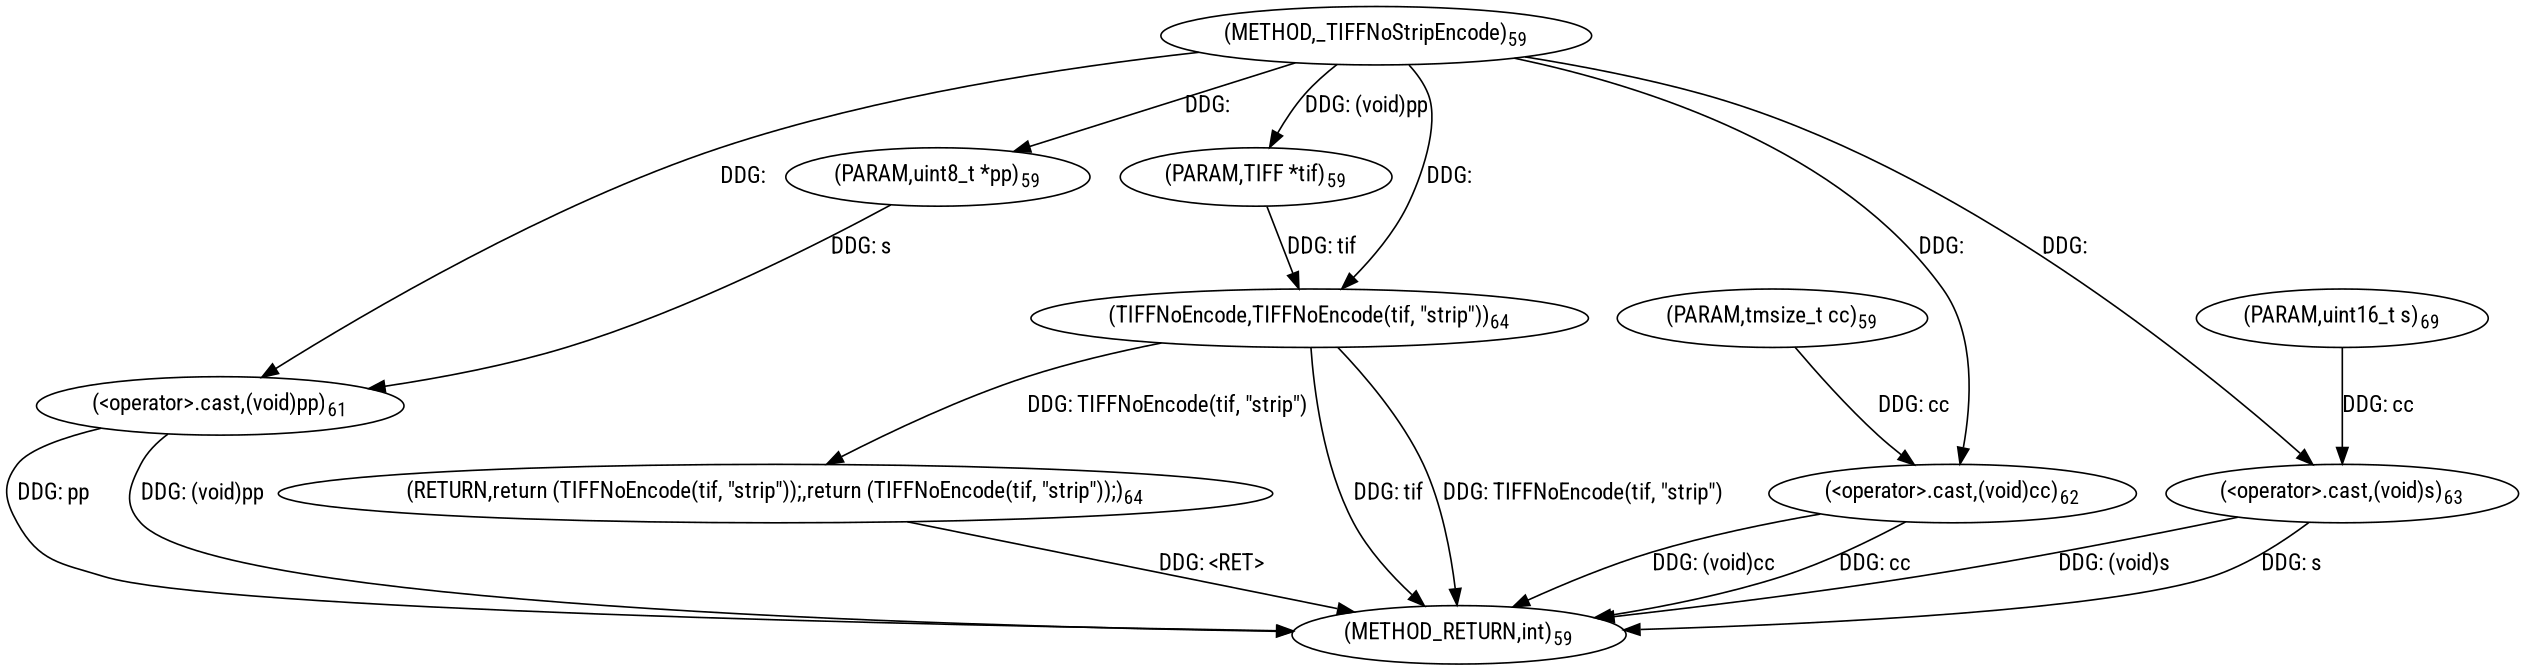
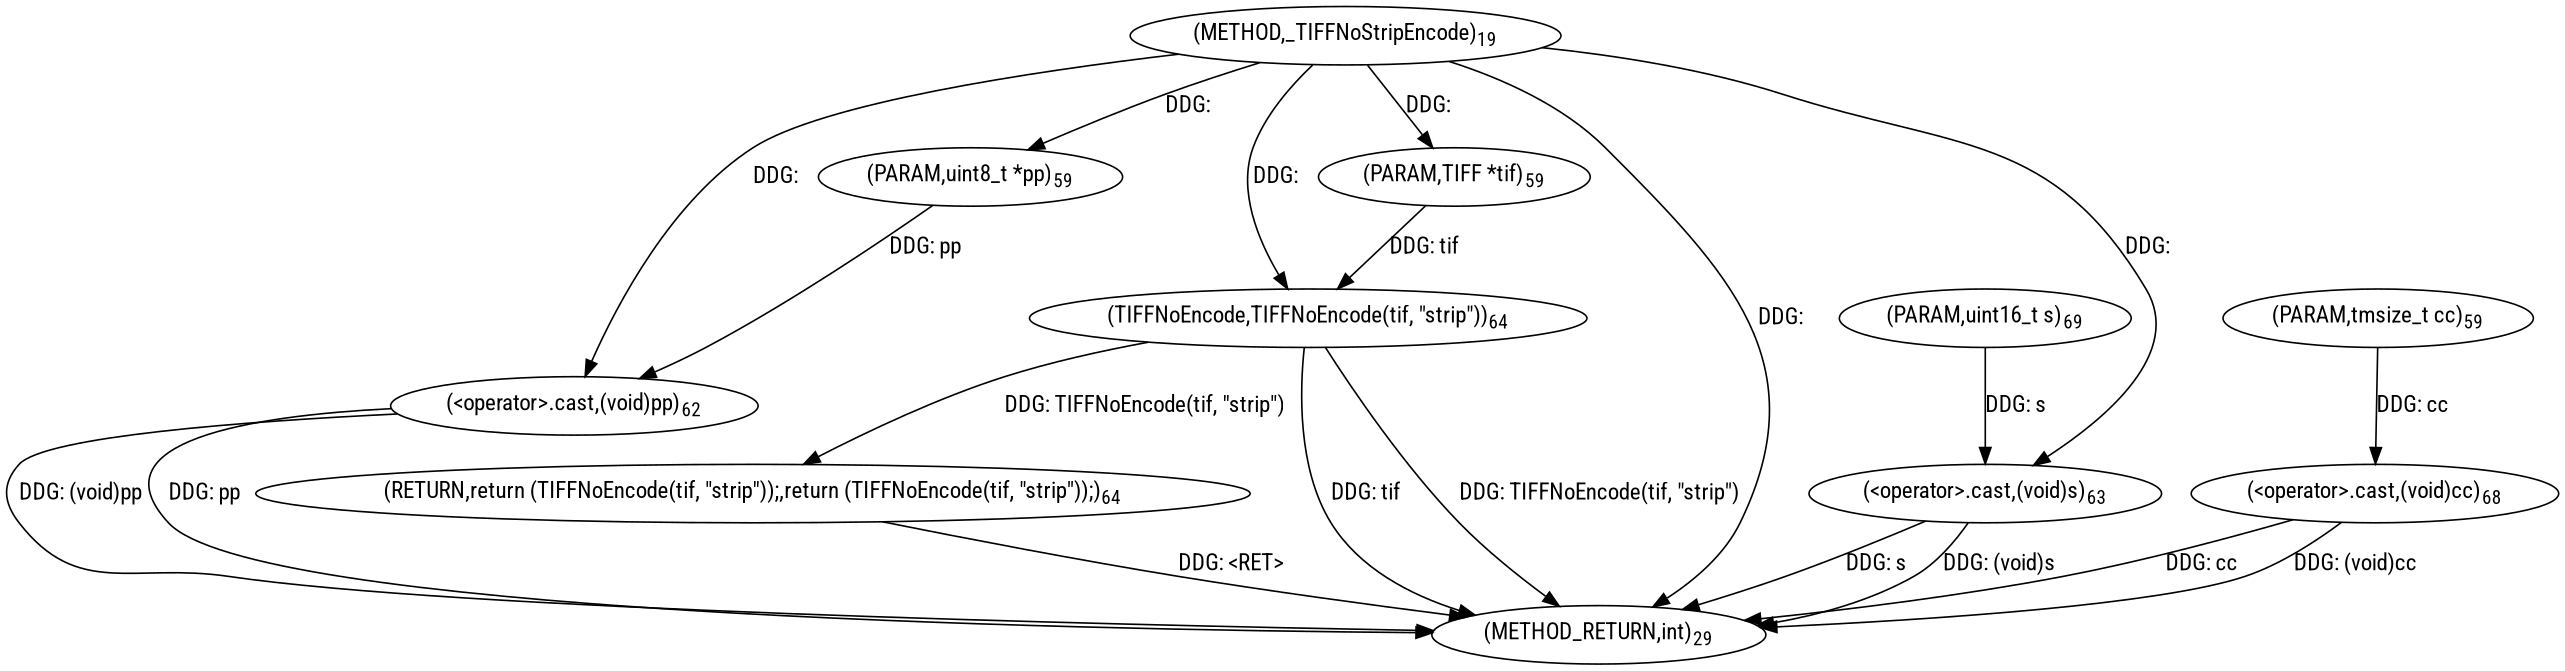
node "(METHOD,_TIFFNoStripEncode)": text "59" -> "19"
edge "(METHOD,_TIFFNoStripEncode)" -> "(PARAM,TIFF *tif)": label "DDG: (void)pp" -> "DDG: "
edge "(METHOD,_TIFFNoStripEncode)" -> "(<operator>.cast,(void)cc)": now "(METHOD,_TIFFNoStripEncode)" -> "(METHOD_RETURN,int)"
edge "(PARAM,uint8_t *pp)" -> "(<operator>.cast,(void)pp)": label "DDG: s" -> "DDG: pp"
node "(<operator>.cast,(void)pp)": text "61" -> "62"
edge "(PARAM,uint16_t s)" -> "(<operator>.cast,(void)s)": label "DDG: cc" -> "DDG: s"
node "(<operator>.cast,(void)cc)": text "62" -> "68"
node "(METHOD_RETURN,int)": text "59" -> "29"
